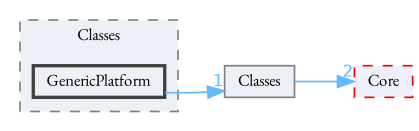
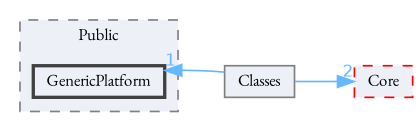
cluster "Classes": label "Classes" -> "Public"
edge "GenericPlatform" -> "Classes": reversed
